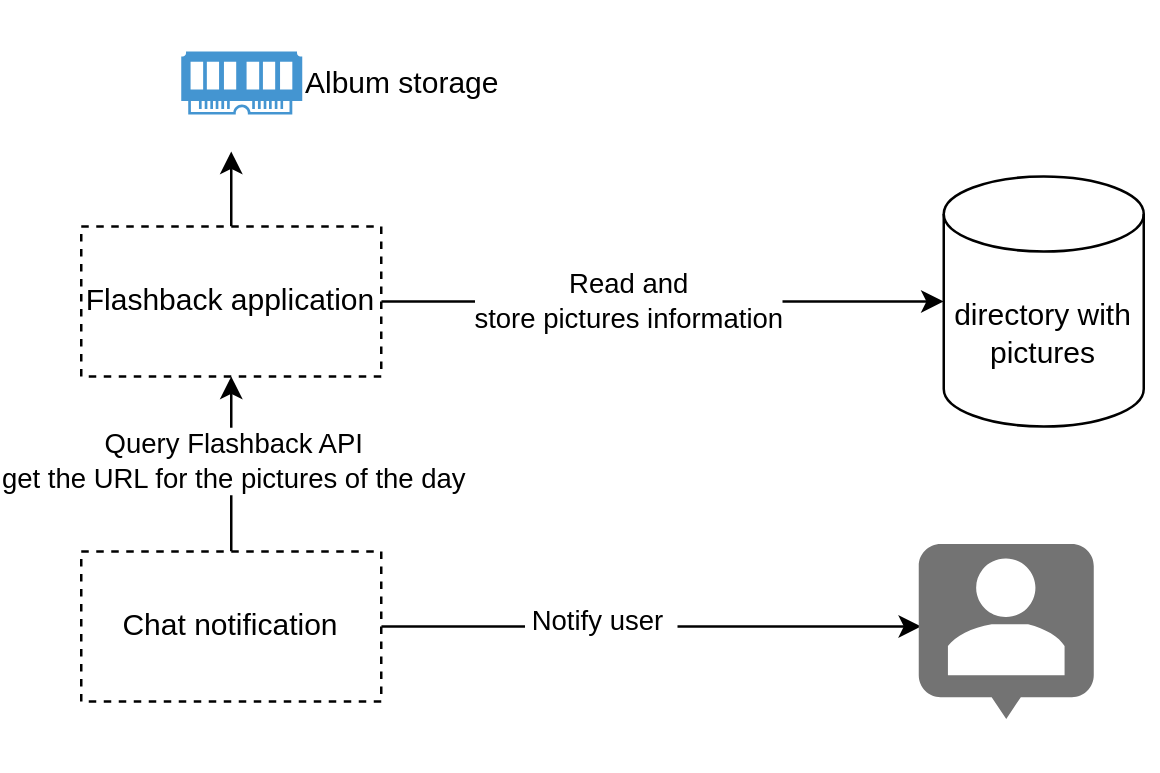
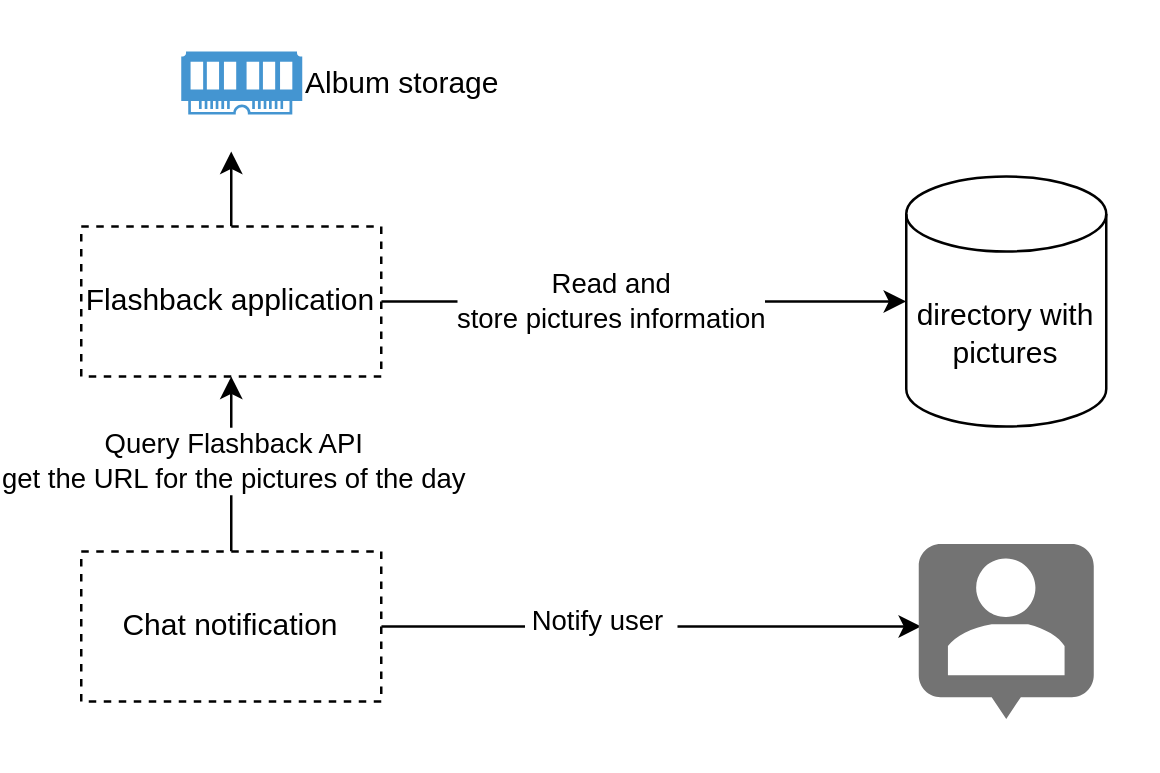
node "directory with pictures": moved (1044, 301) -> (1006, 301)
